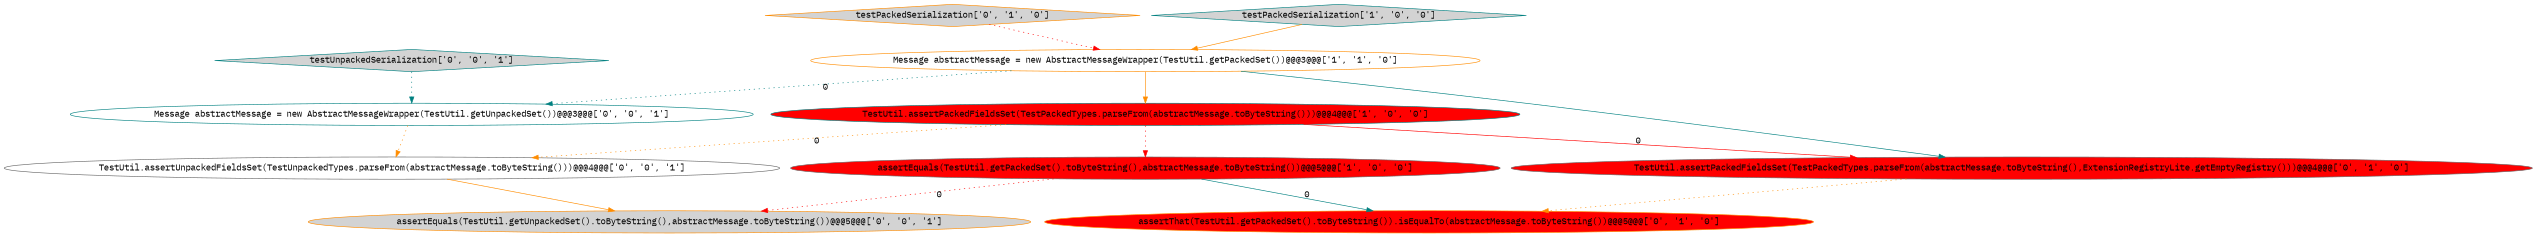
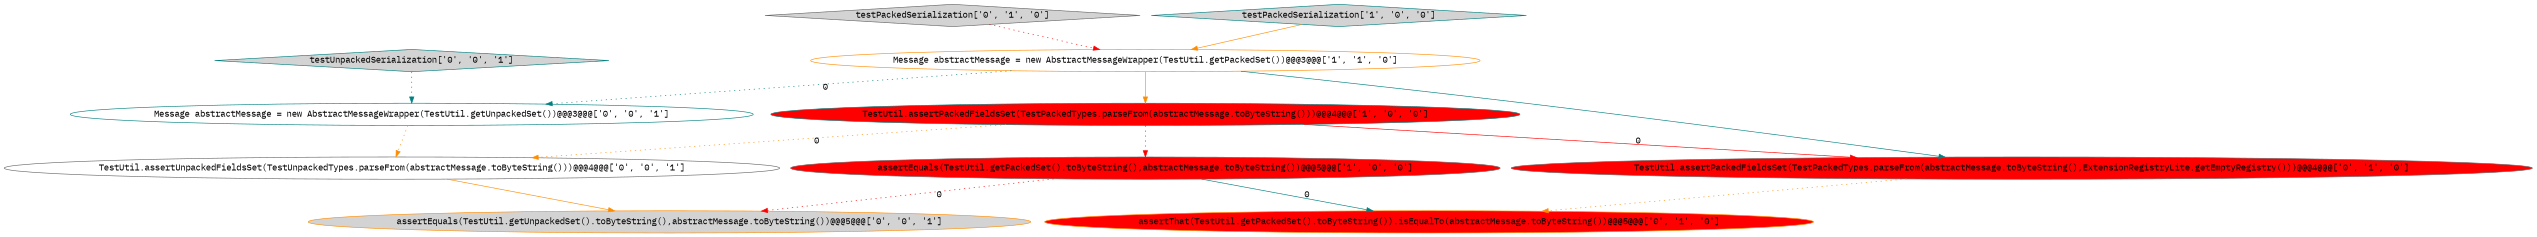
node "testPackedSerialization['0', '1', '0']": color darkorange -> gray40
